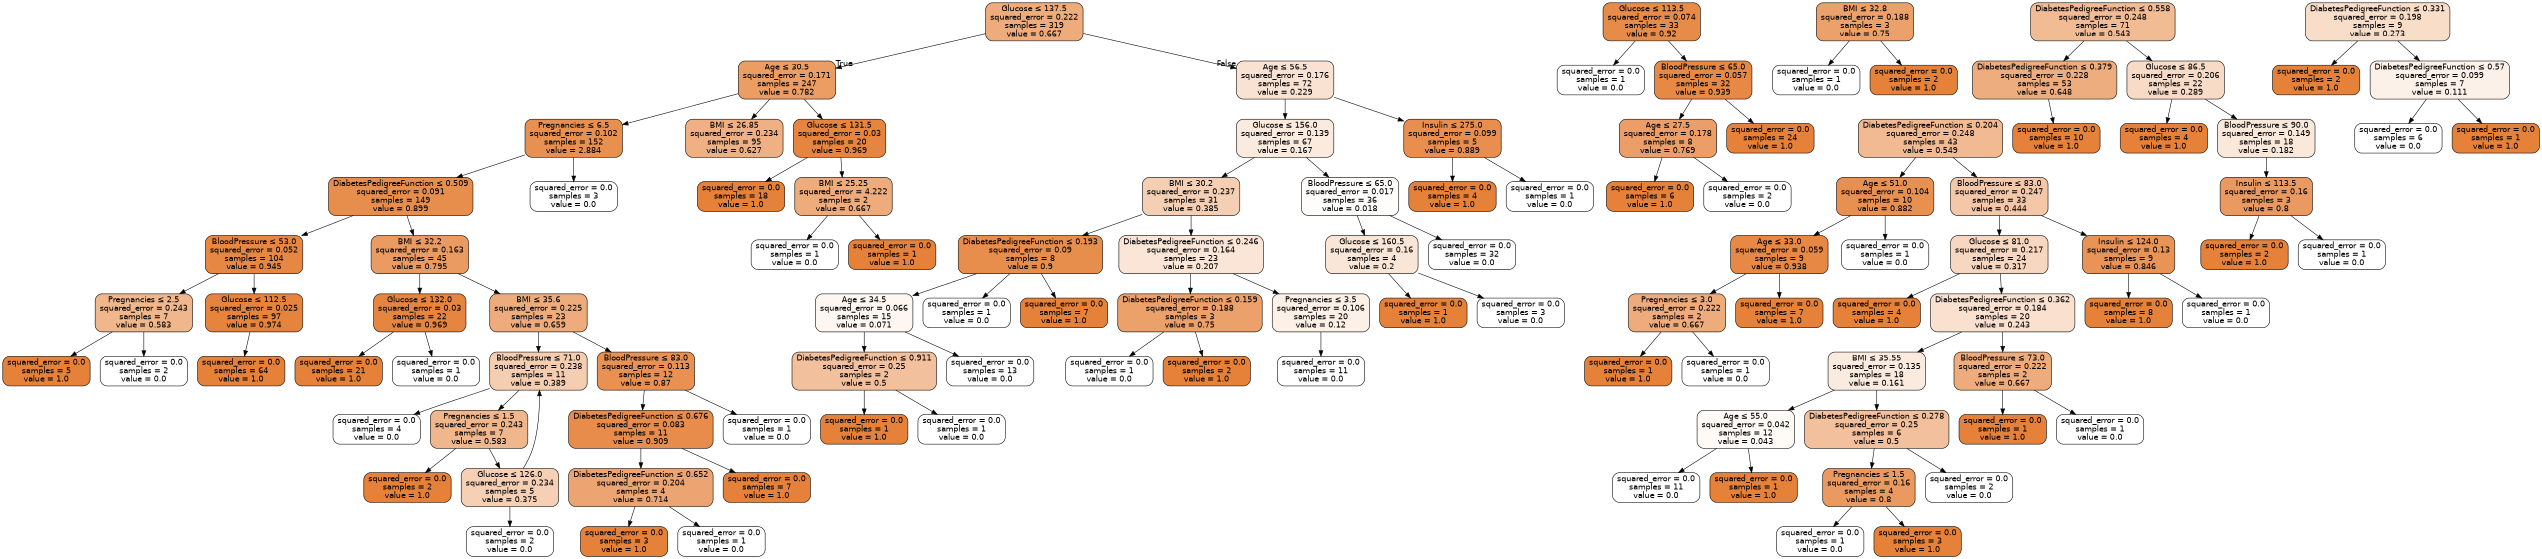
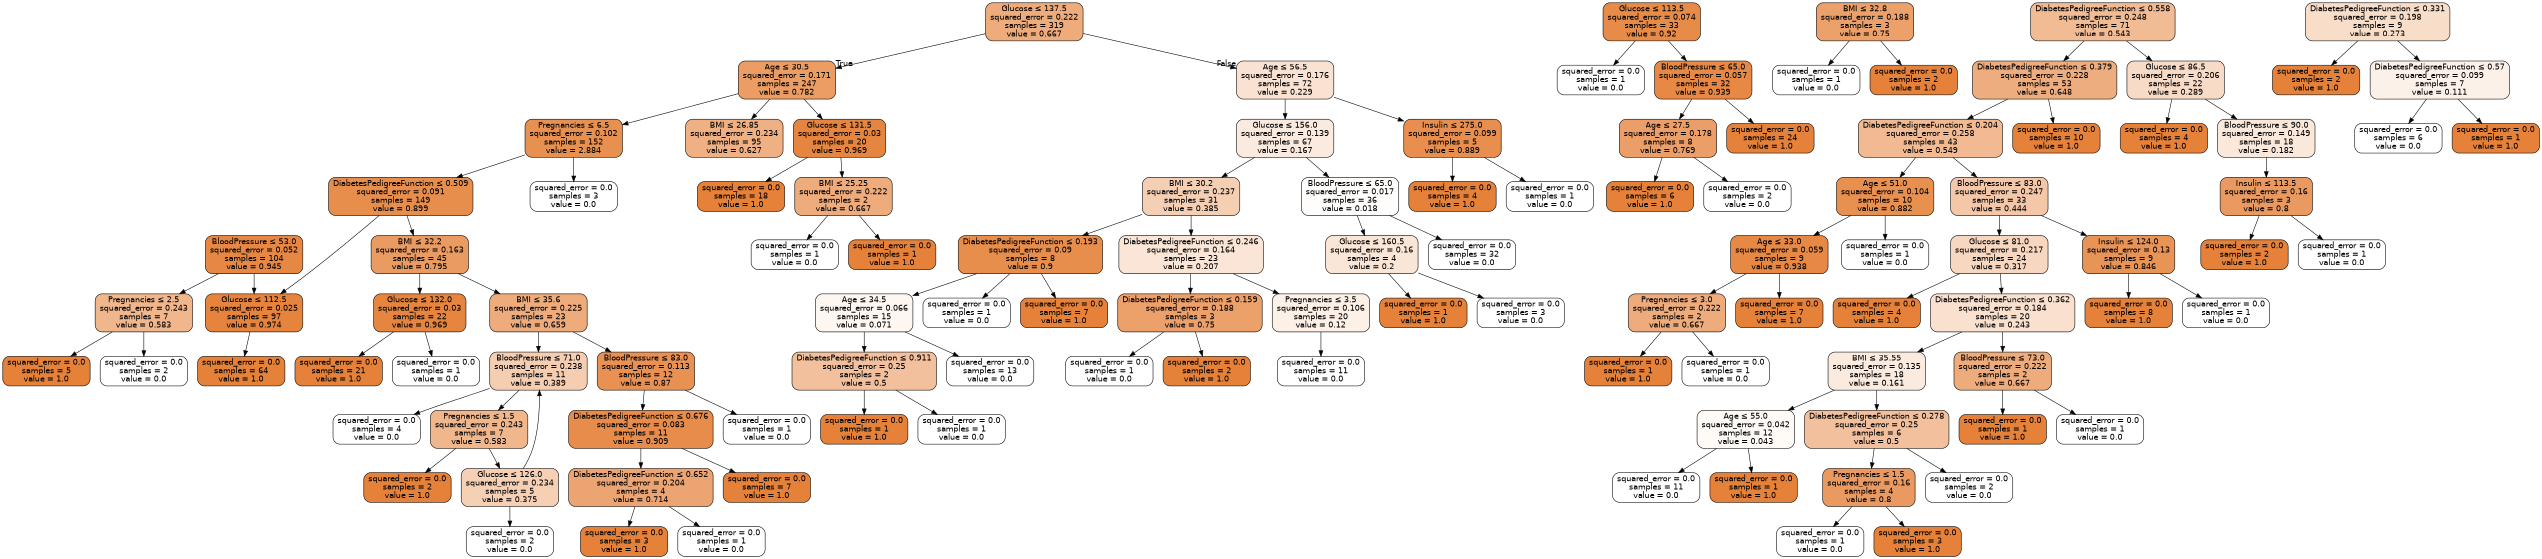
edge "DiabetesPedigreeFunction ≤ 0.379" -> "DiabetesPedigreeFunction ≤ 0.204": added
node "DiabetesPedigreeFunction ≤ 0.204": text "squared_error = 0.248" -> "squared_error = 0.258"
node "BMI ≤ 25.25": text "squared_error = 4.222" -> "squared_error = 0.222"
edge "DiabetesPedigreeFunction ≤ 0.509" -> "BloodPressure ≤ 53.0": now "DiabetesPedigreeFunction ≤ 0.509" -> "Glucose ≤ 112.5"
